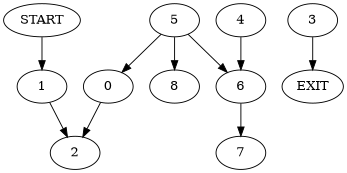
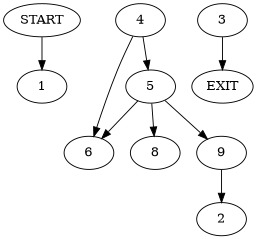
edge "4" -> "5": added
node "0": label "0" -> "9"
edge "1" -> "2": removed
node "7": removed
